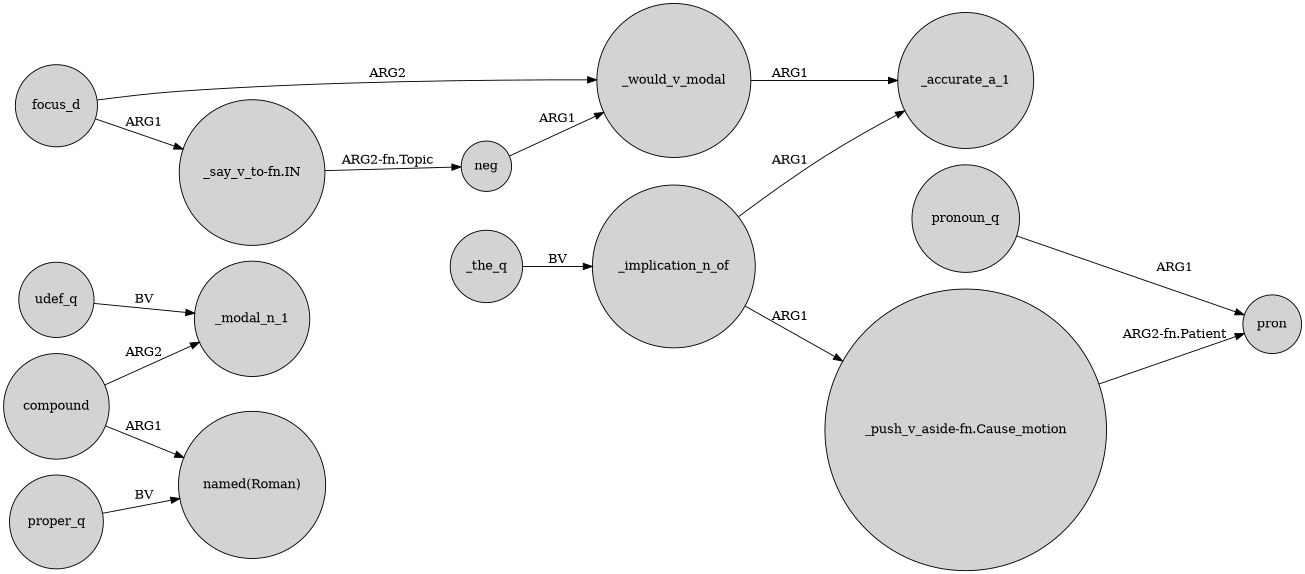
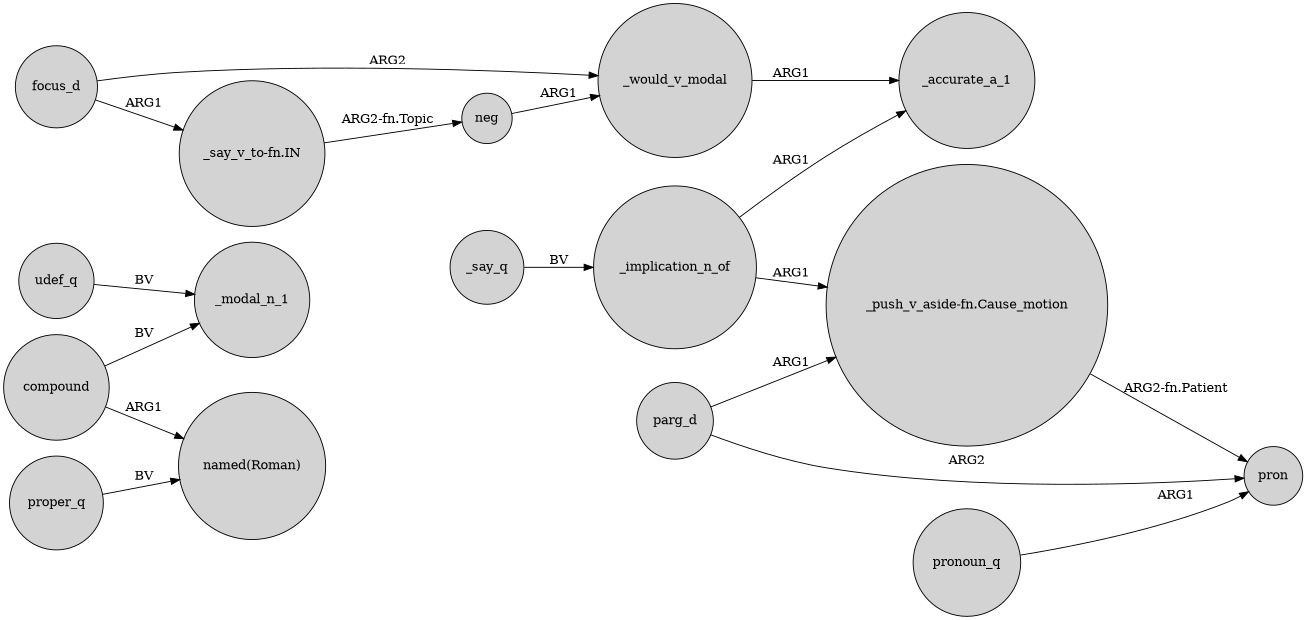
node "_the_q": label "_the_q" -> "_say_q"
edge "compound" -> "_modal_n_1": label "ARG2" -> "BV"
node "parg_d": added
